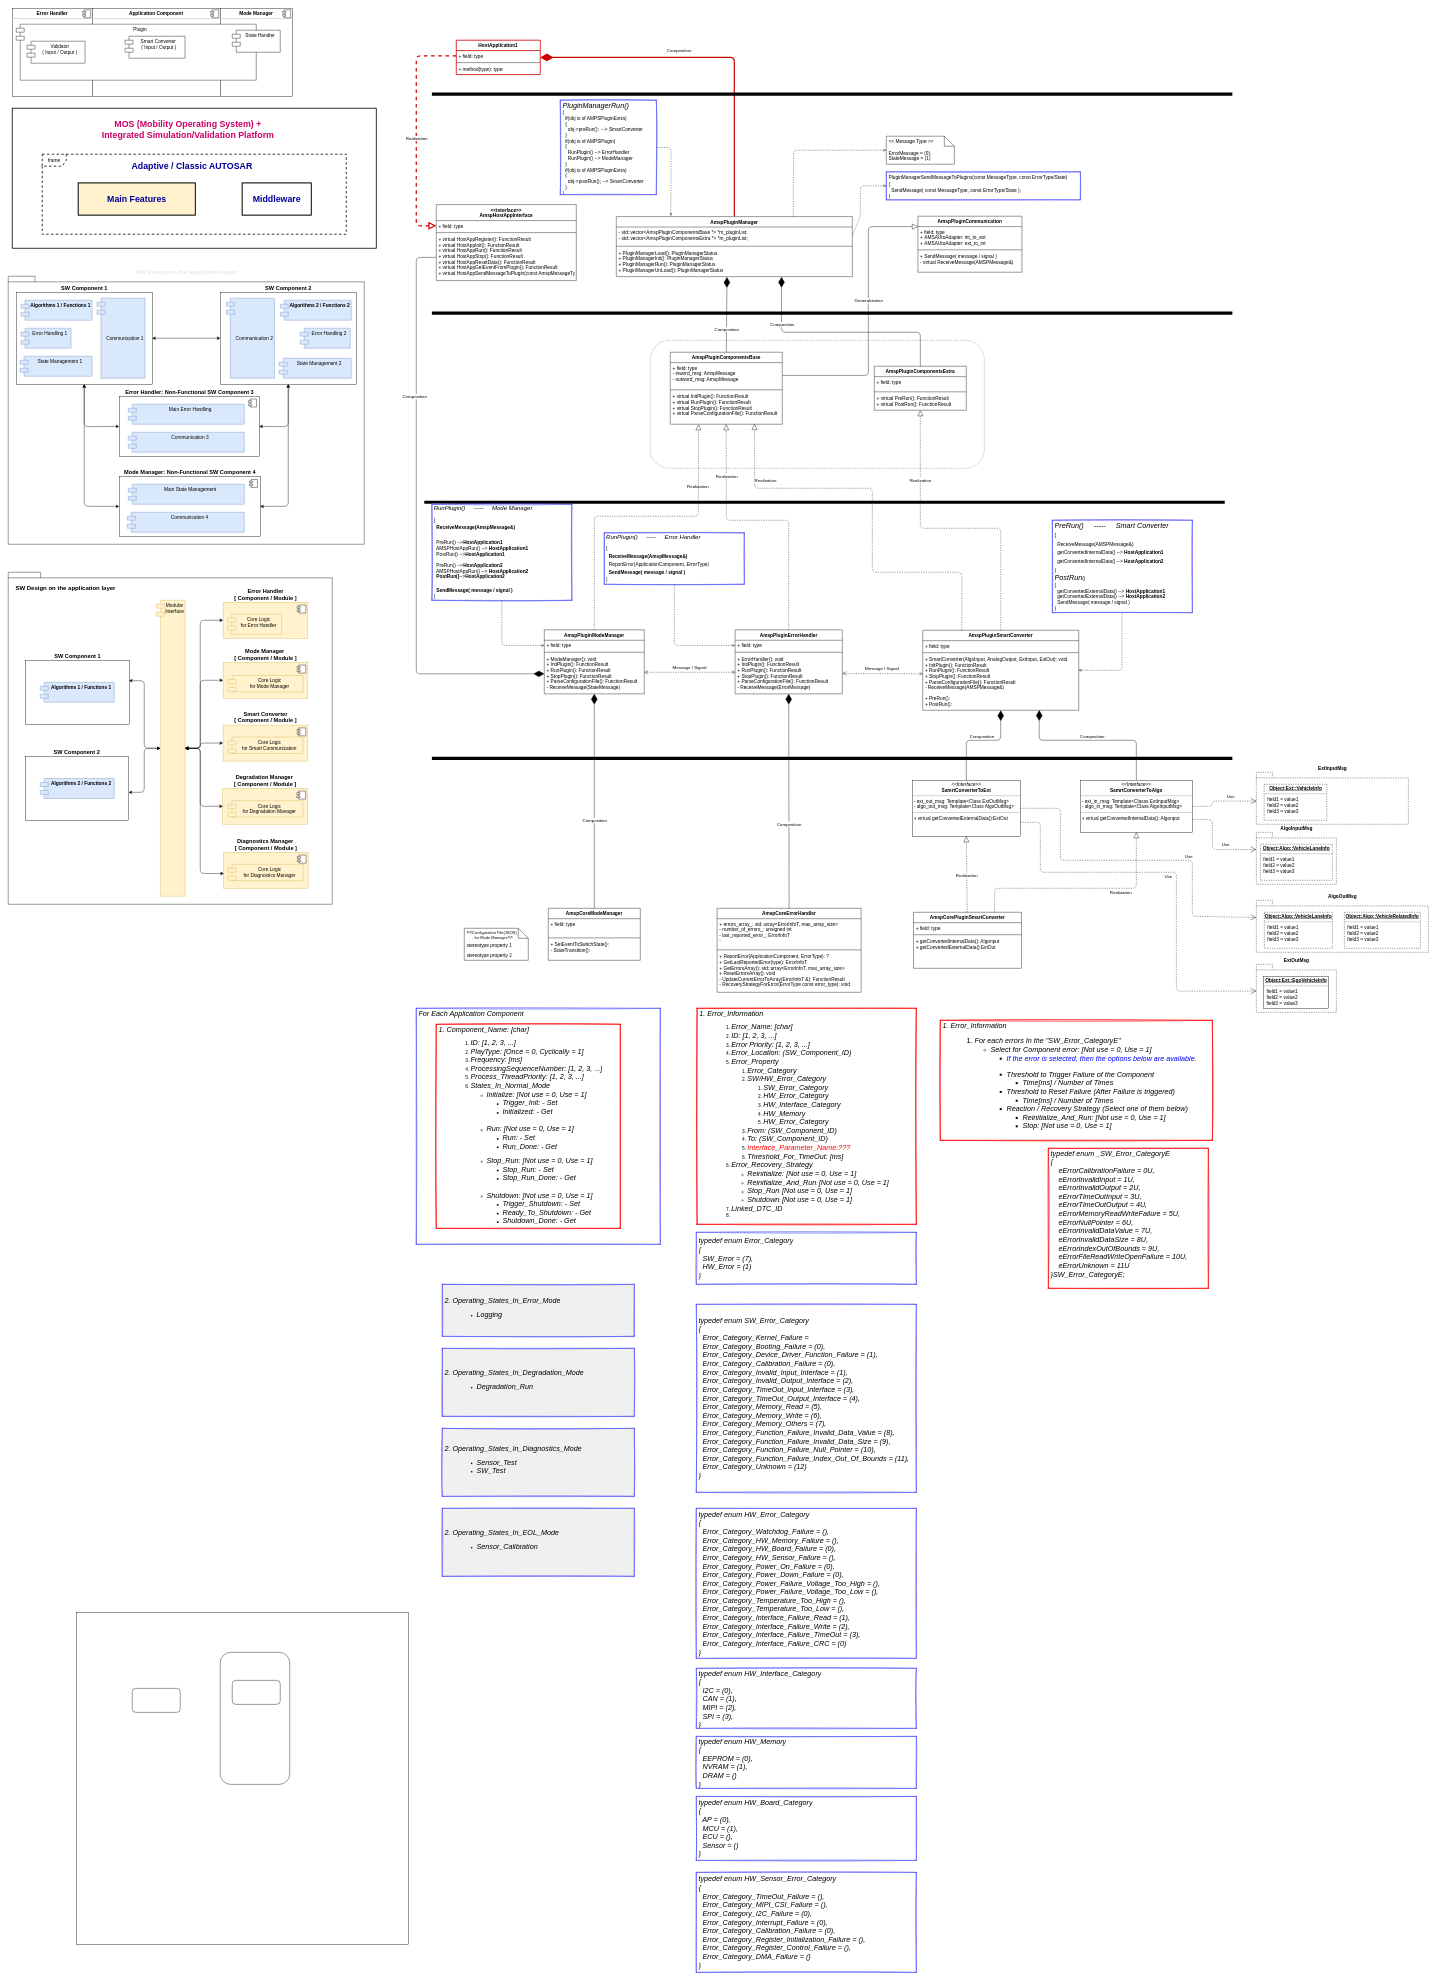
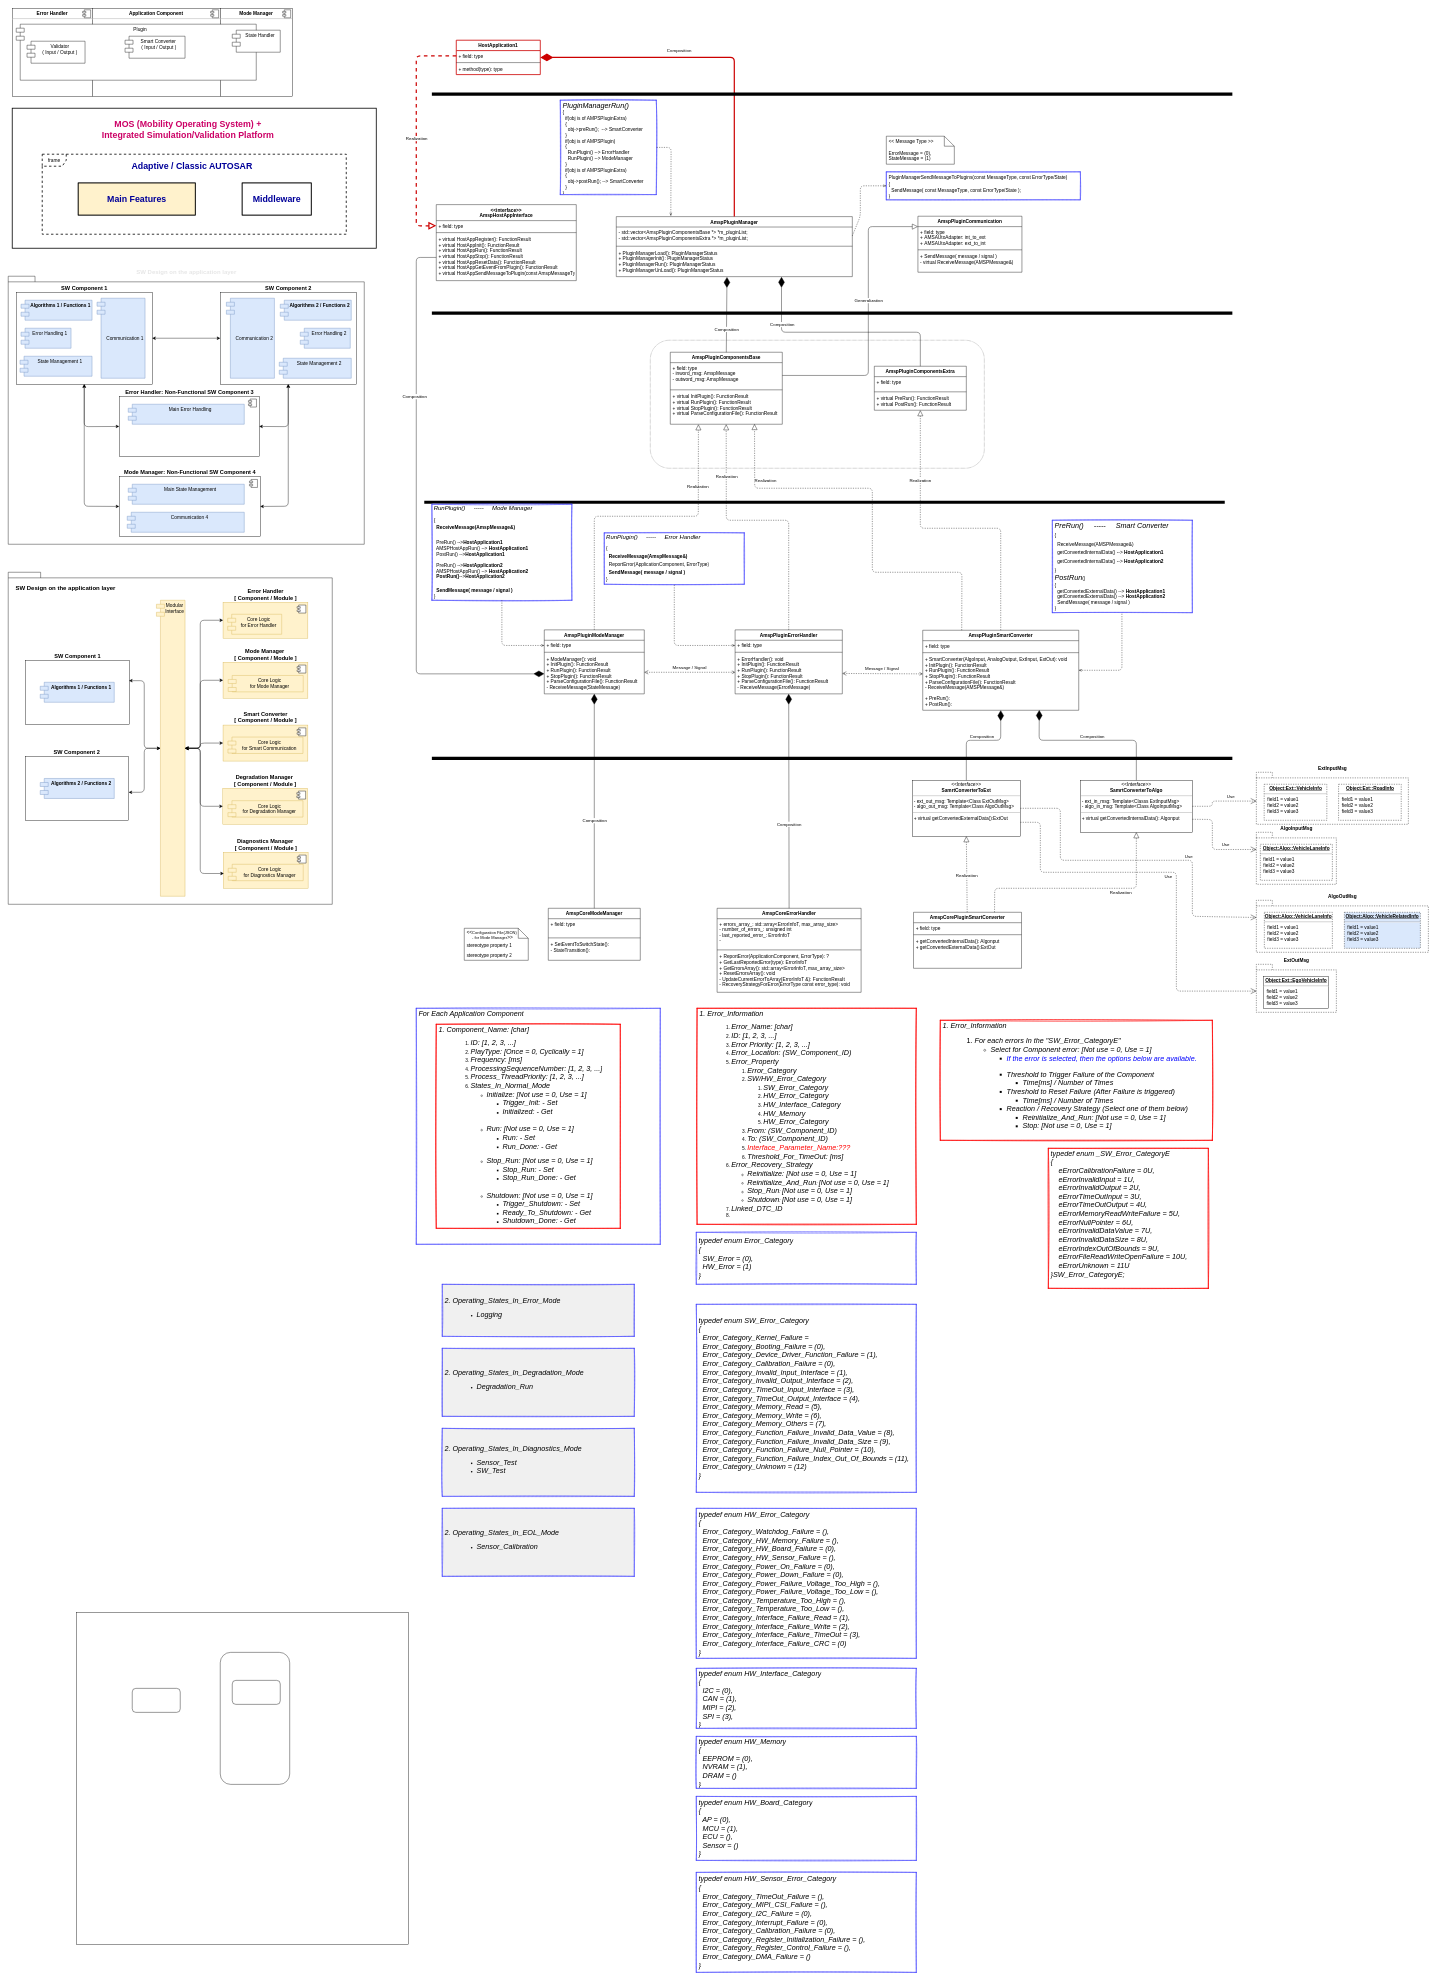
edge "AmspPluginManager" -> "<< Message Type >> ErrorMessage = (0), StateMessage = (1)": removed
node "Communication 3": removed
node "Object:Ext::RoadInfo field1 = value1 field2 = value2 field3 = value3": added
node "Object:Algo::VehicleRelatedInfo field1 = value1 field2 = value2 field3 = value3": fillcolor #ffffff -> #dae8fc
node "typedef enum Error_Category { SW_Error = (7), HW_Error = (1) }": label "typedef enum Error_Category { SW_Error = (7), HW_Error = (1) }" -> "typedef enum Error_Category { SW_Error = (0), HW_Error = (1) }"
